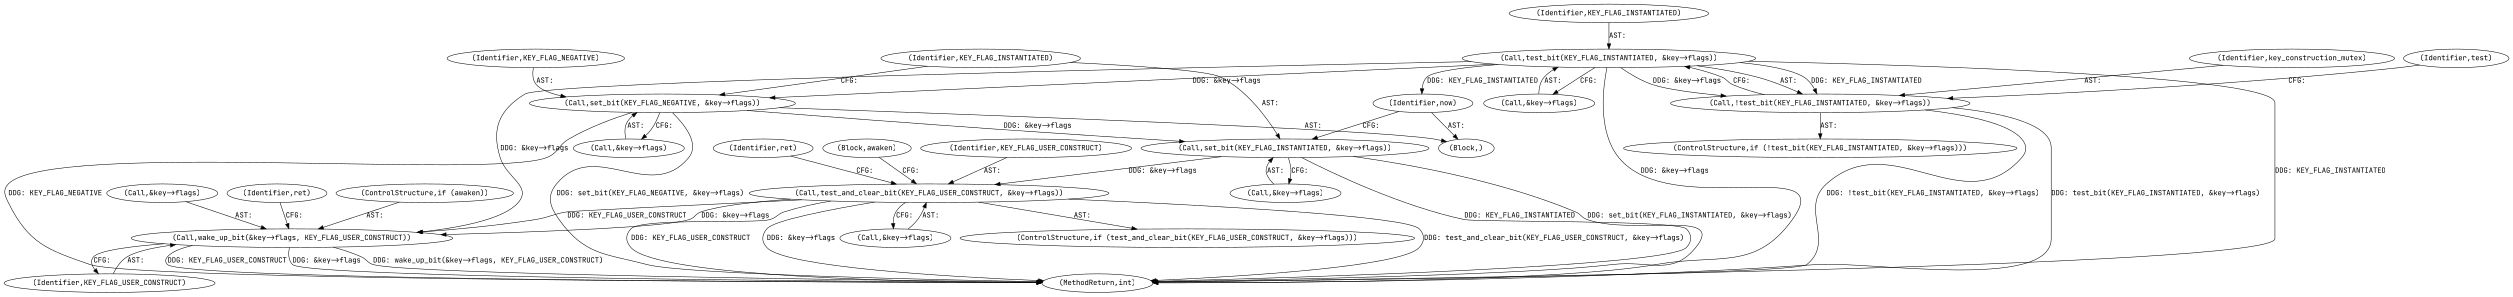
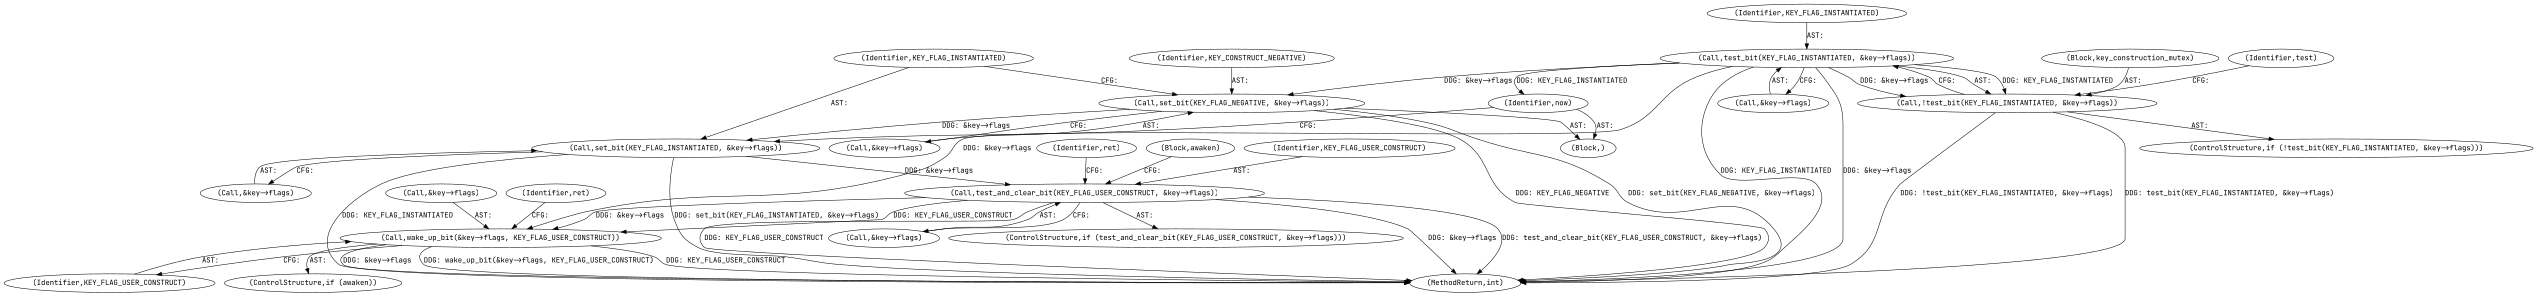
node "(Identifier,KEY_FLAG_NEGATIVE)": label "(Identifier,KEY_FLAG_NEGATIVE)" -> "(Identifier,KEY_CONSTRUCT_NEGATIVE)"
node "(Identifier,key_construction_mutex)": label "(Identifier,key_construction_mutex)" -> "(Block,key_construction_mutex)"
edge "(ControlStructure,if (awaken))" -> "(Call,wake_up_bit(&key->flags, KEY_FLAG_USER_CONSTRUCT))": reversed
